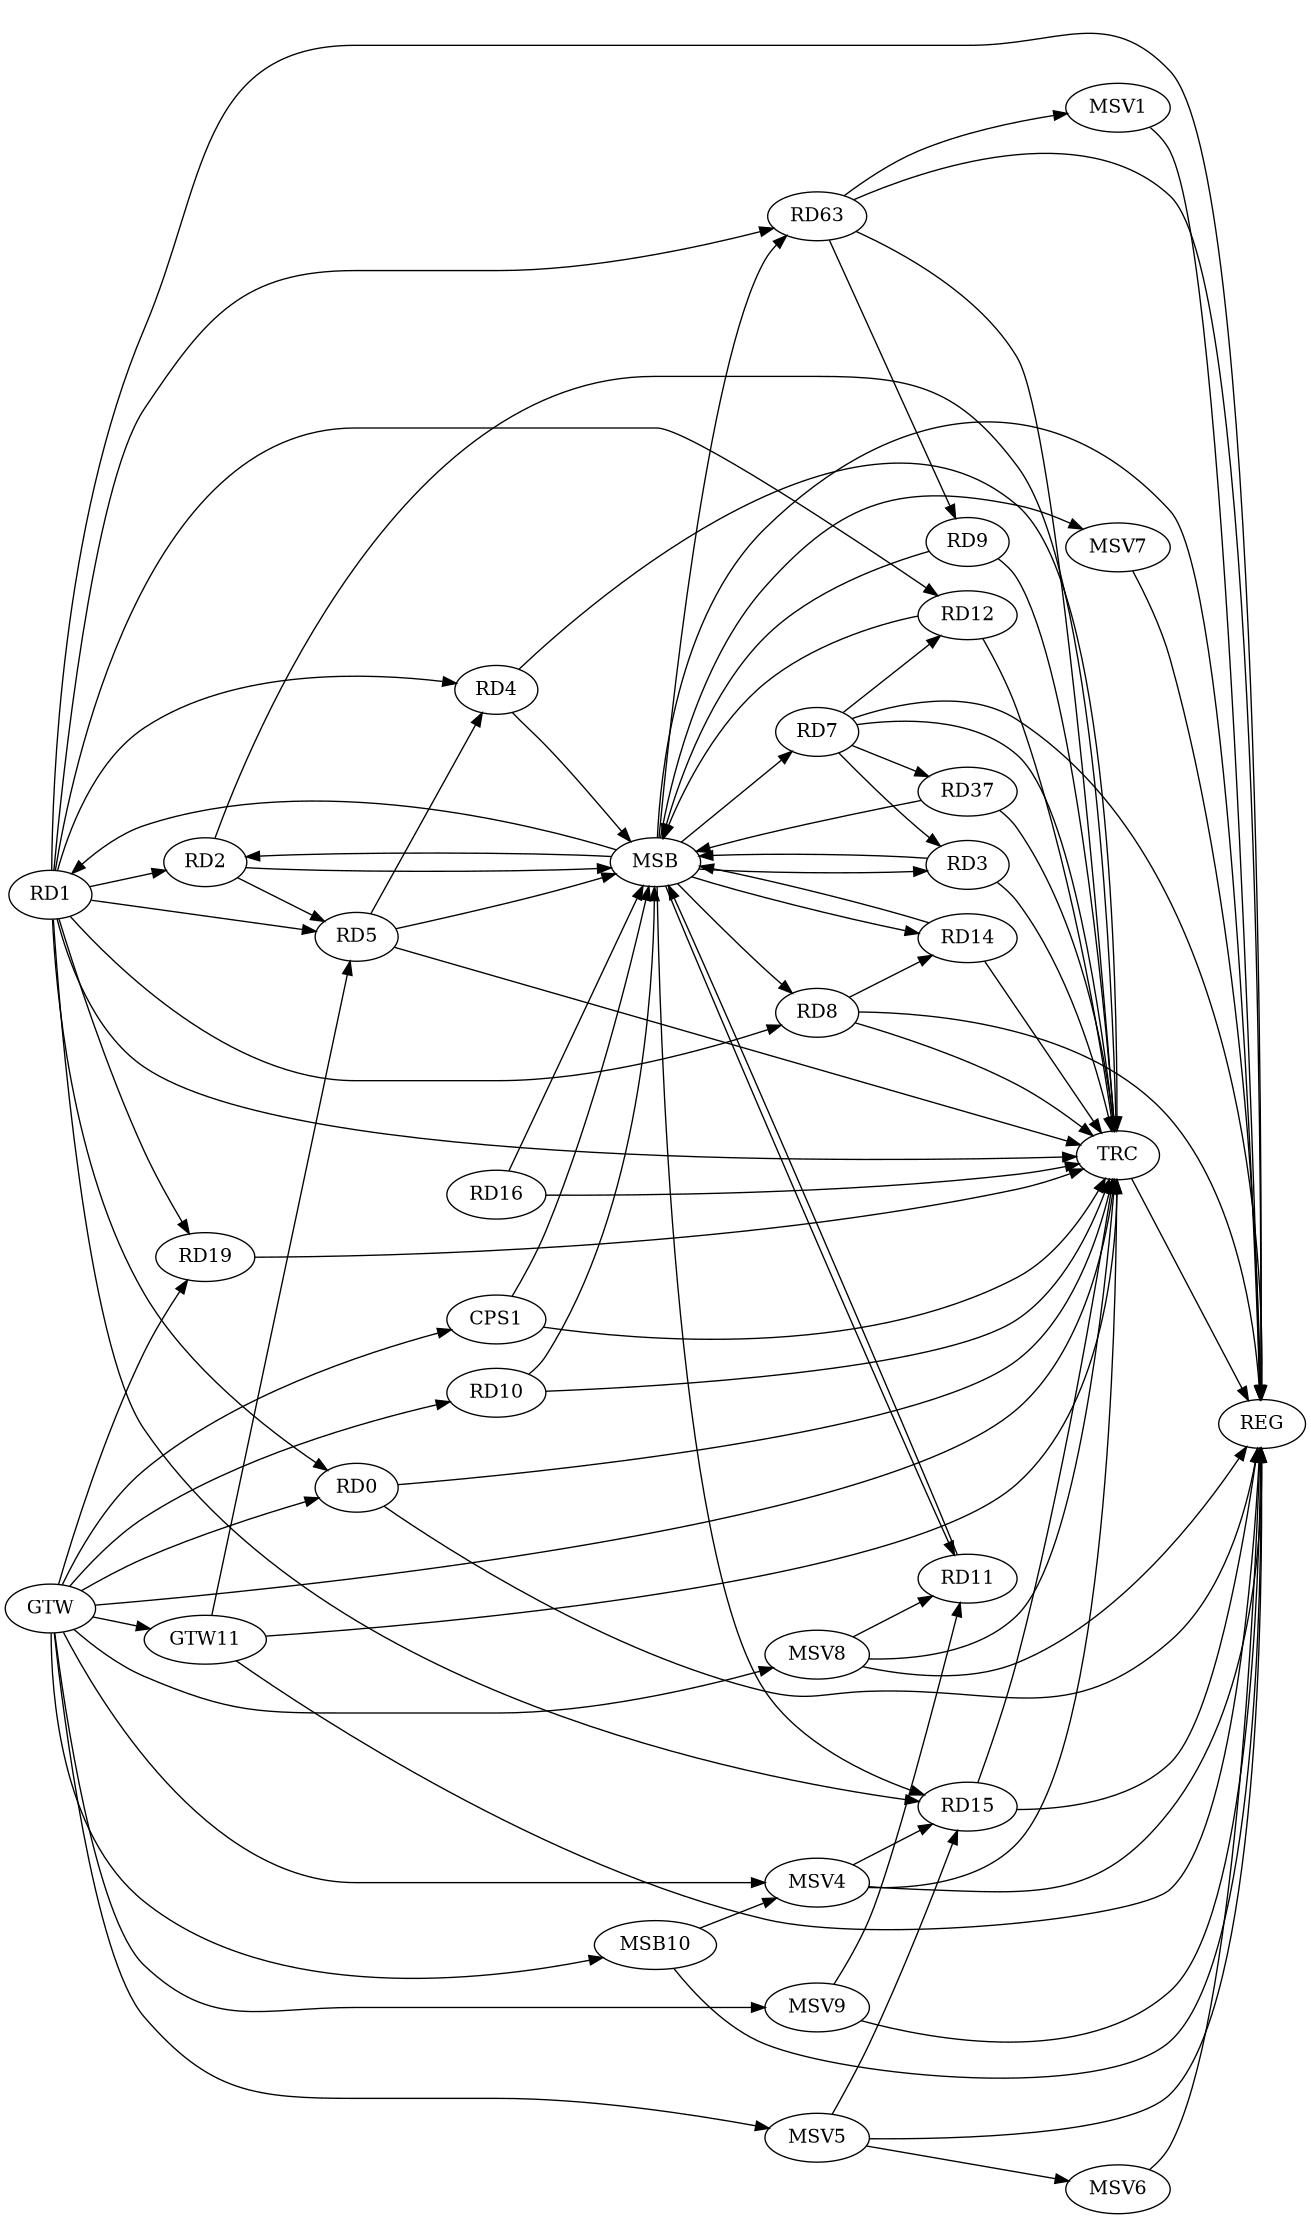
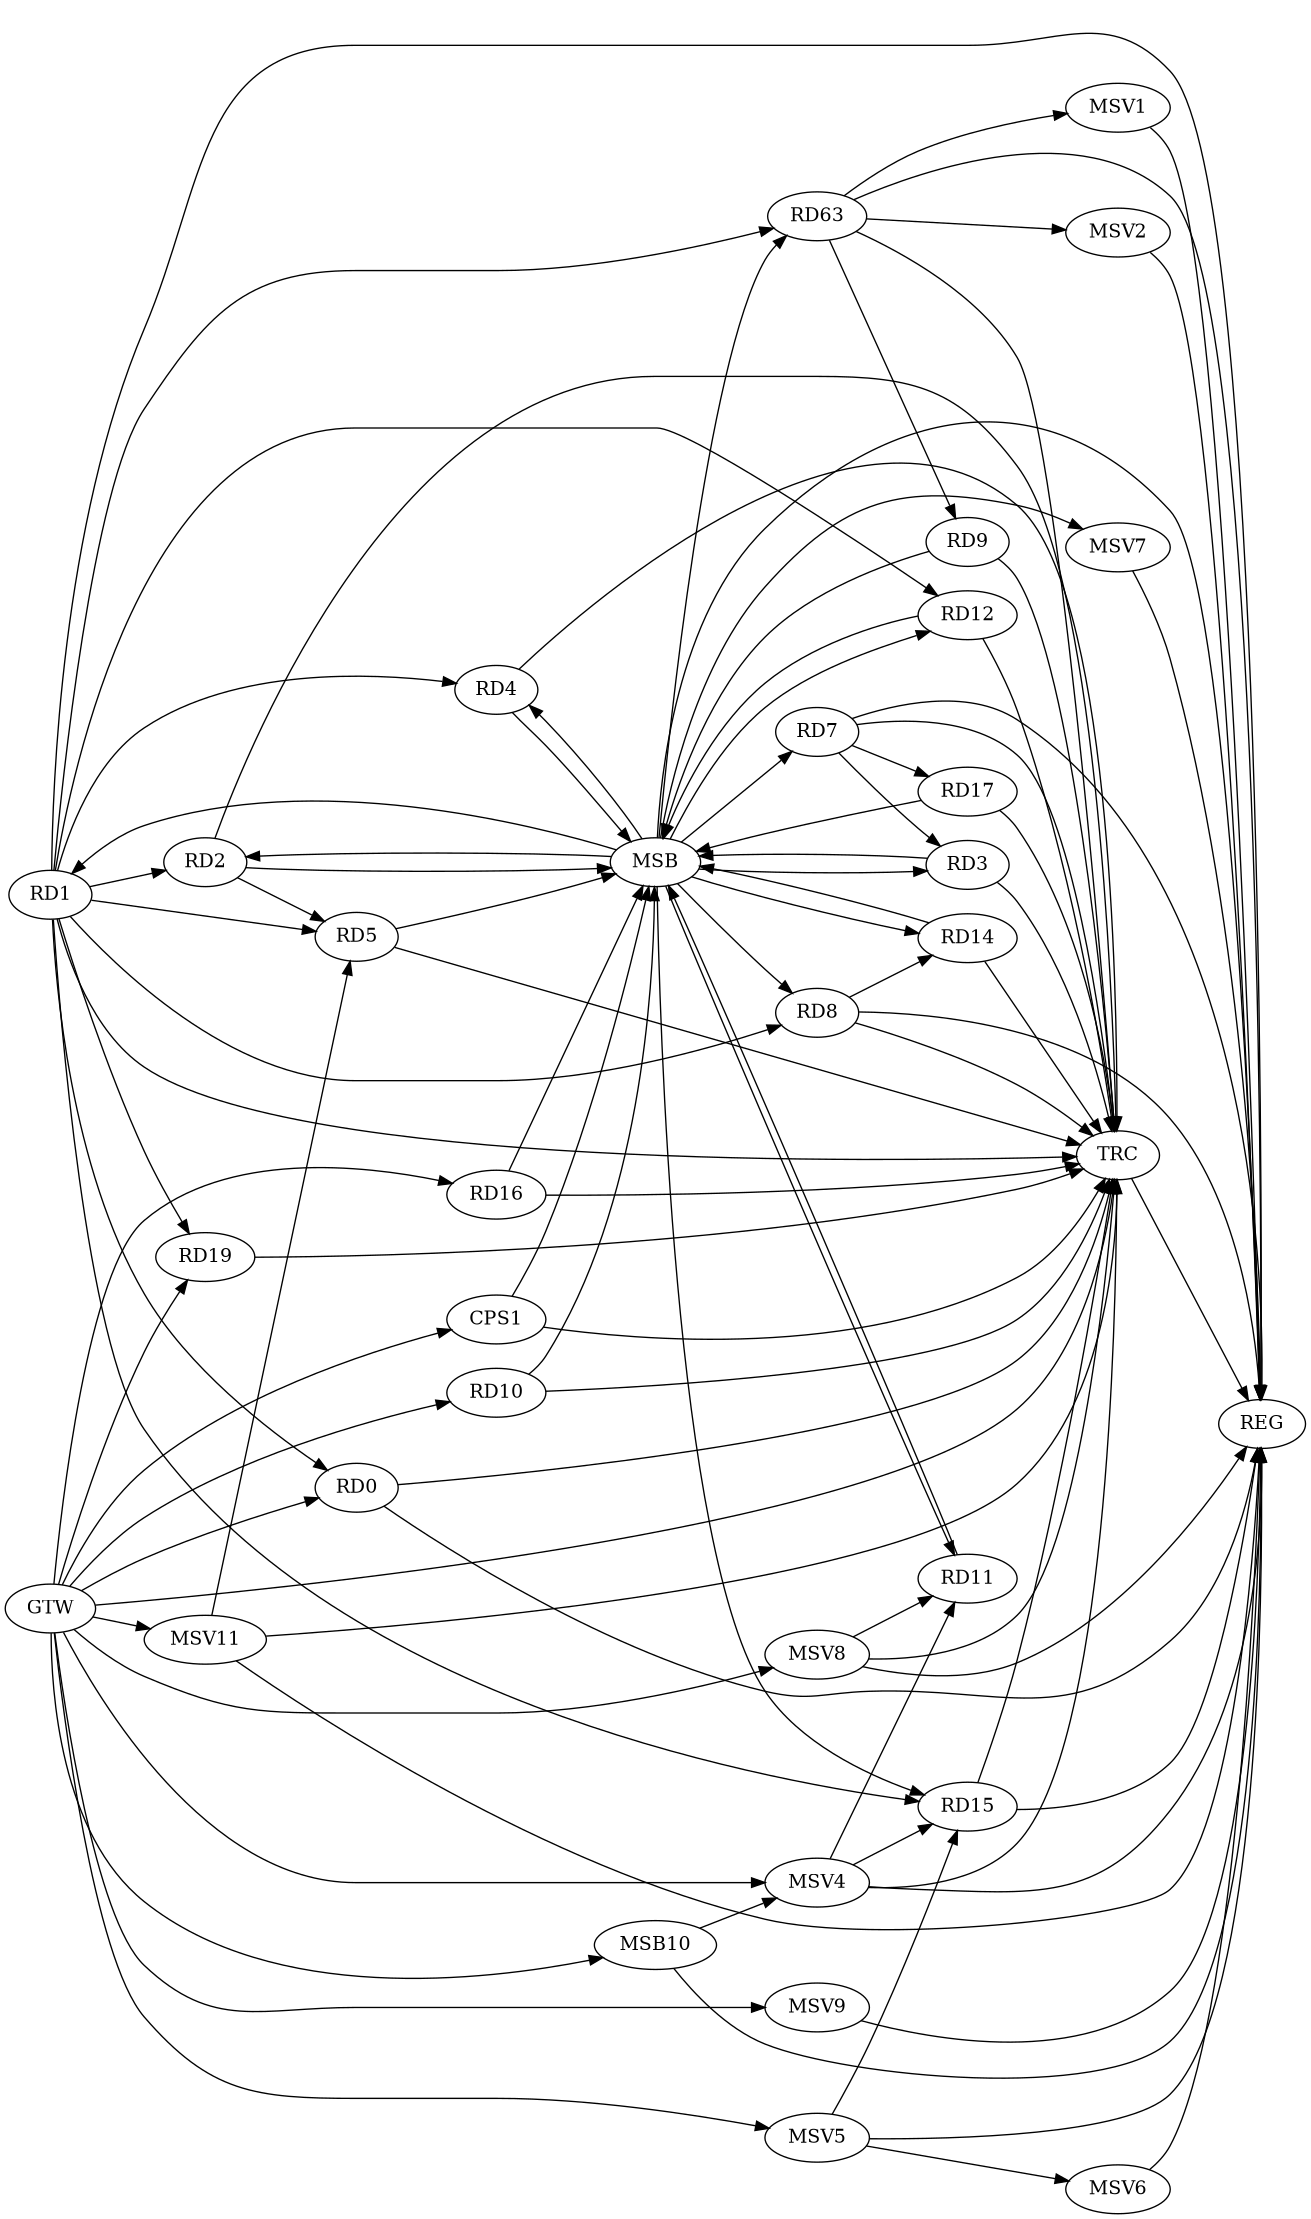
node "MSV2": added
edge "RD7" -> "RD12": now "MSB" -> "RD12"
node "RD37": label "RD37" -> "RD17"
edge "RD5" -> "RD4": now "MSB" -> "RD4"
edge "GTW" -> "RD16": added
node "GTW11": label "GTW11" -> "MSV11"
edge "MSV9" -> "RD11": now "MSV4" -> "RD11"
